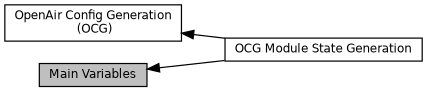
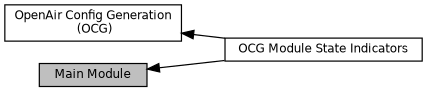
node "OCG Module State Generation": label "OCG Module State Generation" -> "OCG Module State Indicators"
node "Main Variables": label "Main Variables" -> "Main Module"
